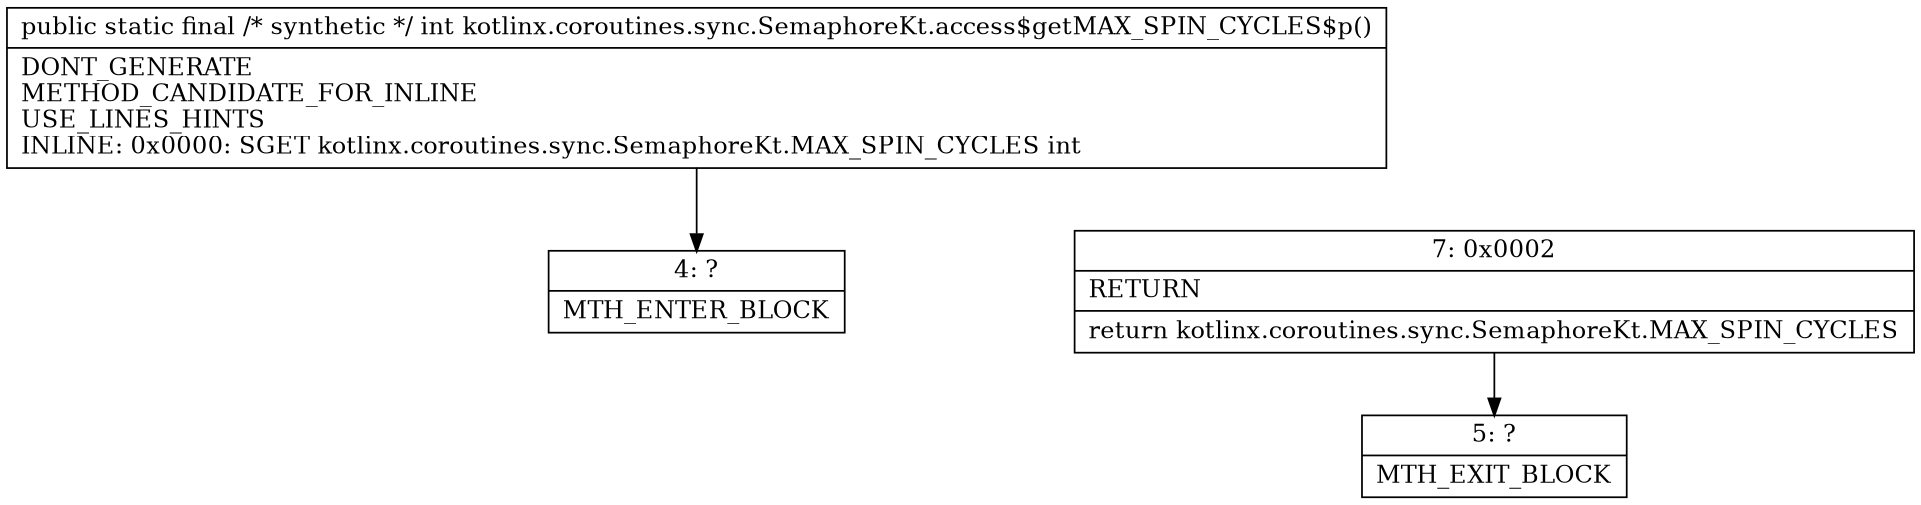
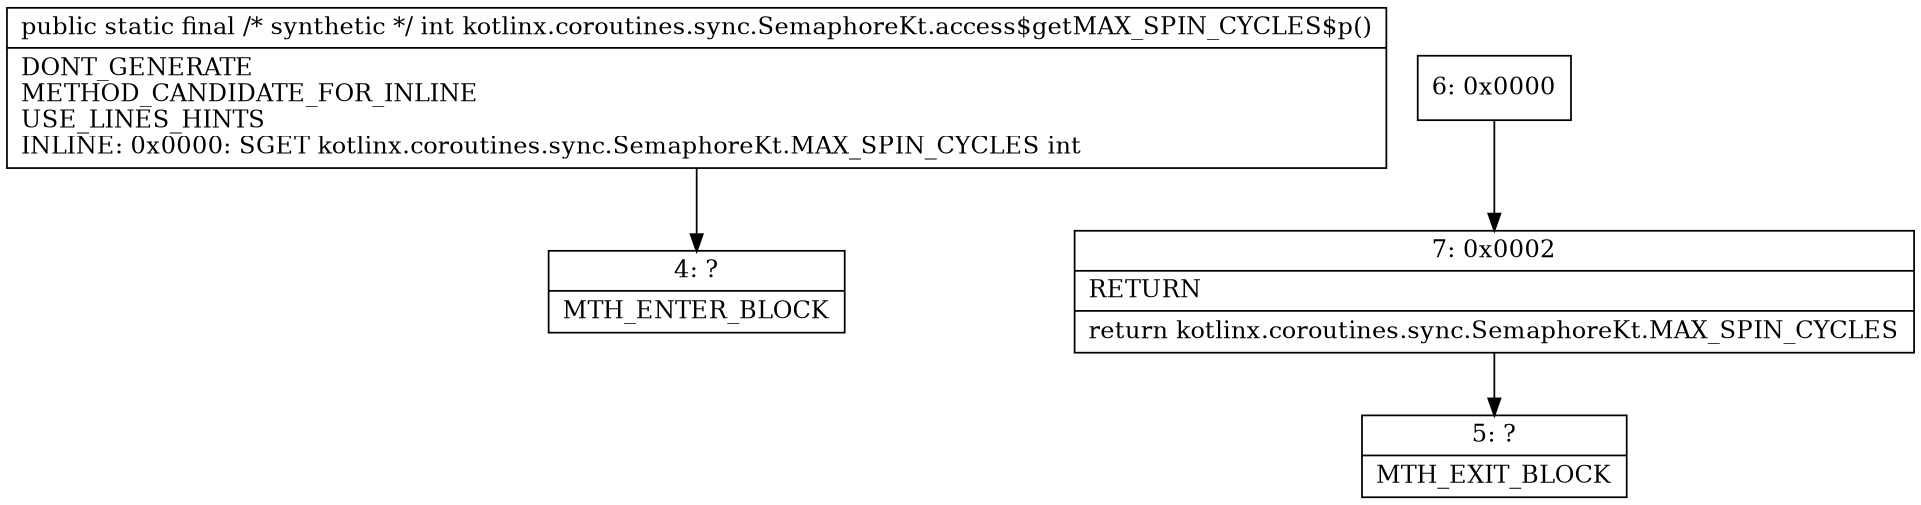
node "6: 0x0000": added
